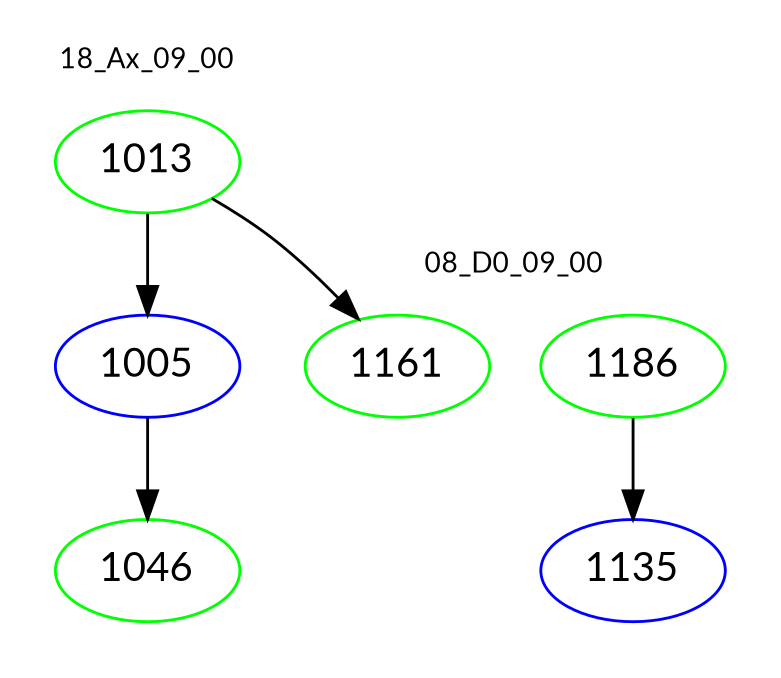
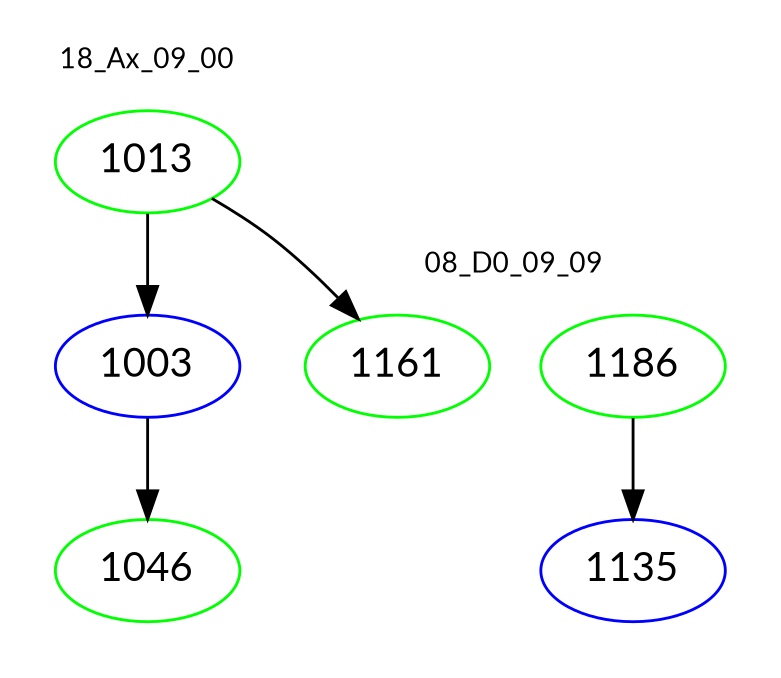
cluster "08_D0_09_00": label "08_D0_09_00" -> "08_D0_09_09"
node "1005": label "1005" -> "1003"
